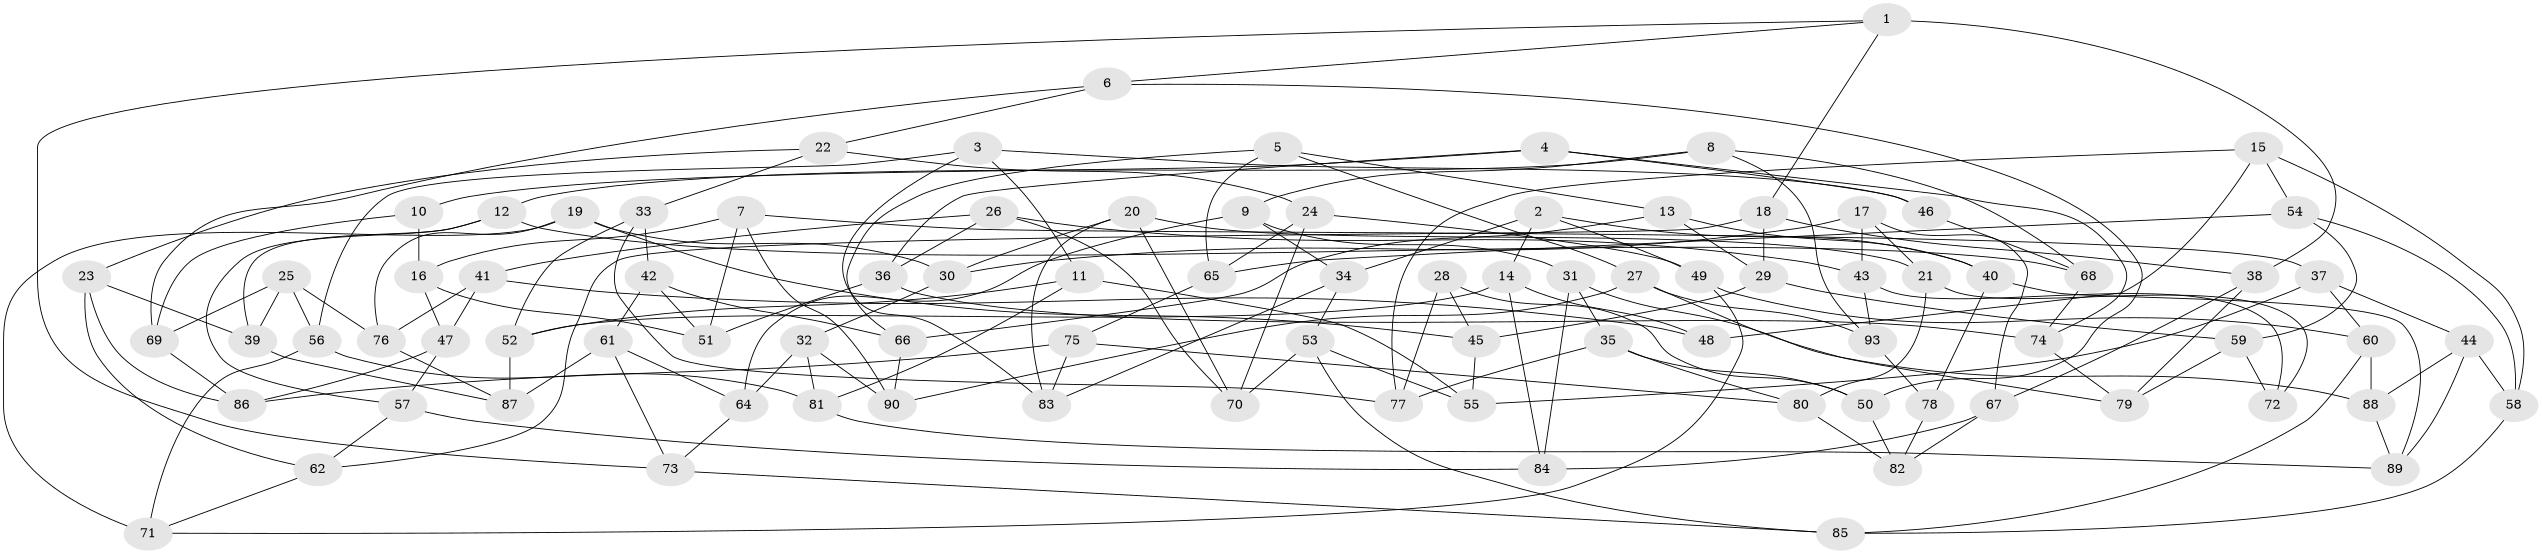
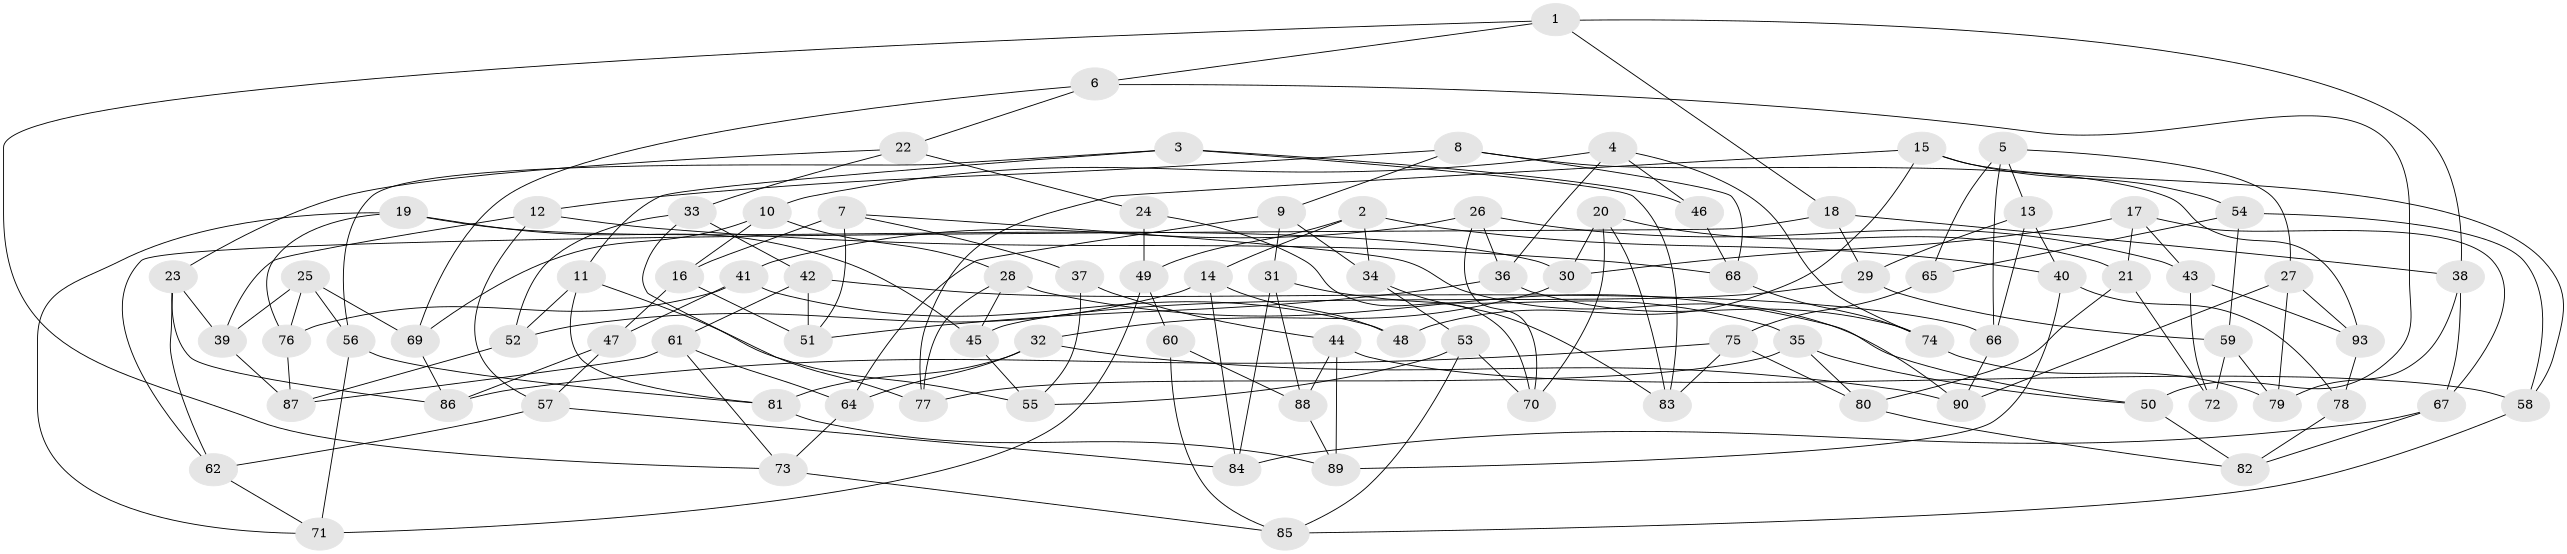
edge "24" -- "65": removed
edge "10" -- "28": added
edge "37" -- "60": removed
